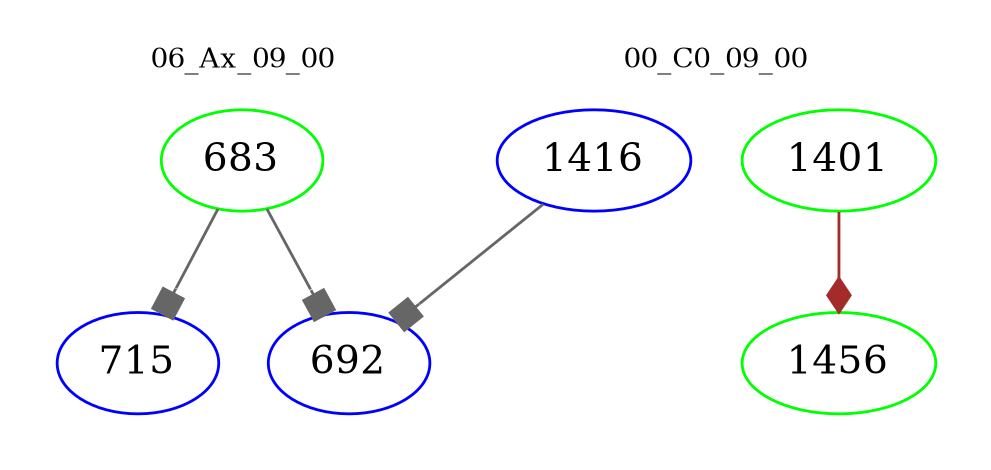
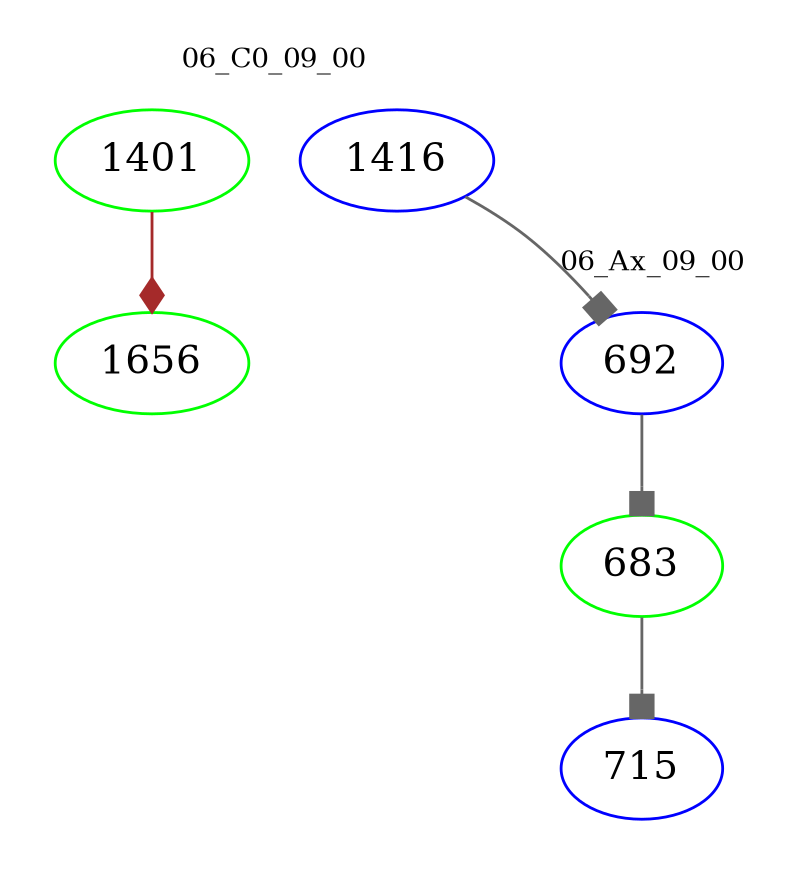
cluster "00_C0_09_00": label "00_C0_09_00" -> "06_C0_09_00"
edge "683" -> "692": reversed
node "1456": label "1456" -> "1656"
